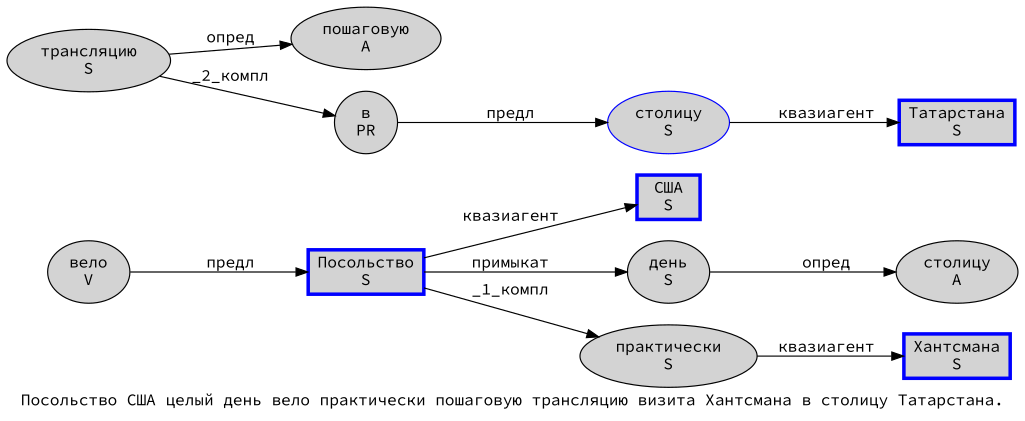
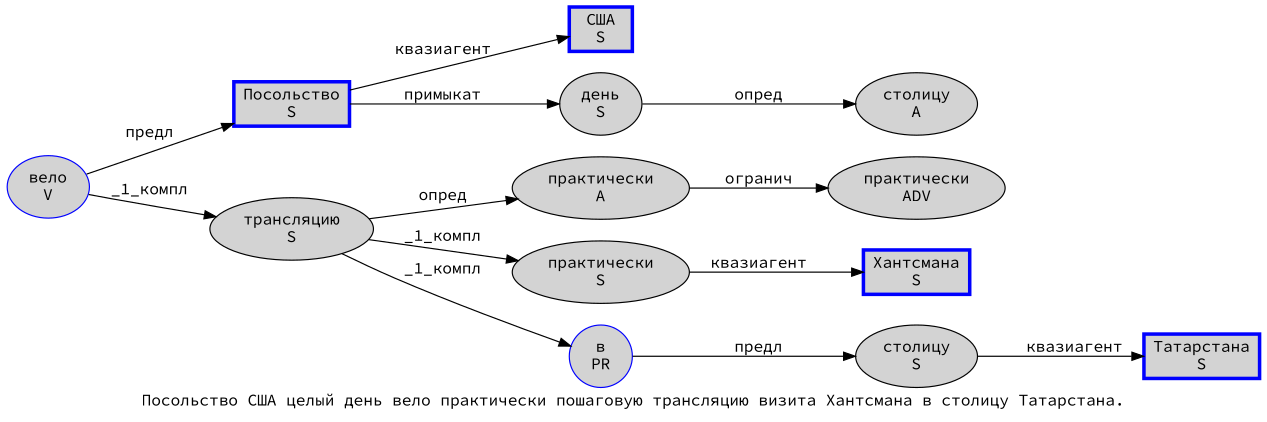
node "пошаговую A": label "пошаговую A" -> "практически A"
edge "трансляцию S" -> "в PR": label "_2_компл" -> "_1_компл"
node "в PR": color black -> blue
node "столицу S": color blue -> black
node "практически ADV": added
edge "вело V" -> "трансляцию S": added, label "_1_компл"
node "вело V": color black -> blue
edge "Посольство S" -> "практически S": now "трансляцию S" -> "практически S"
